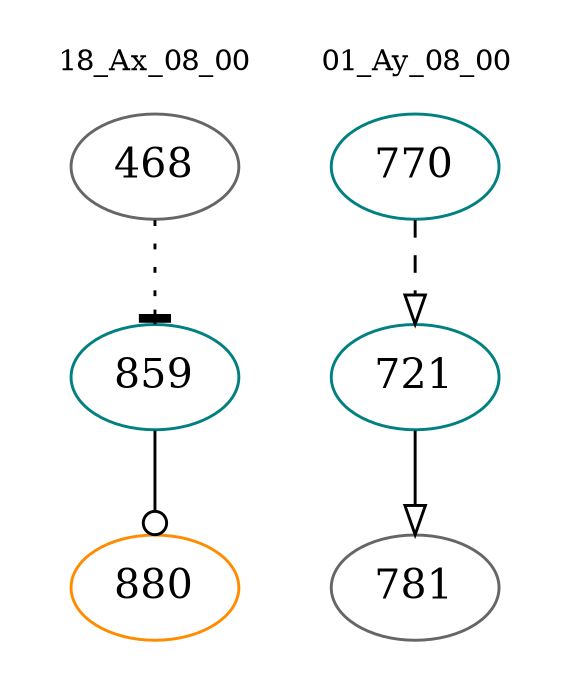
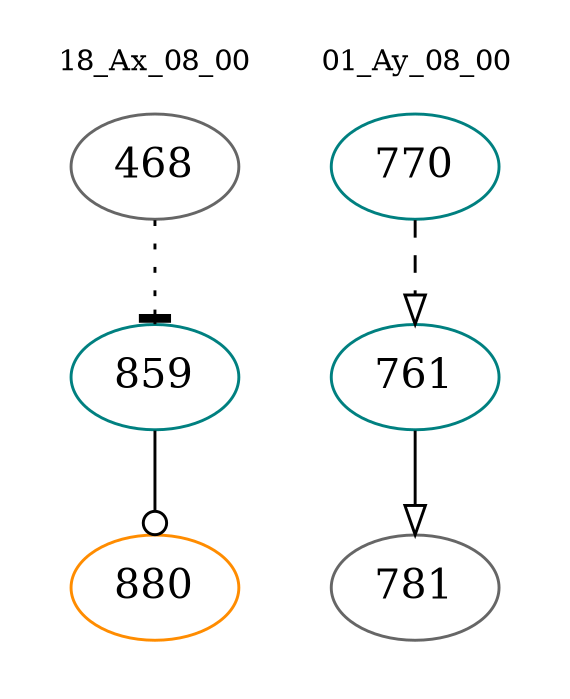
node "721": label "721" -> "761"
